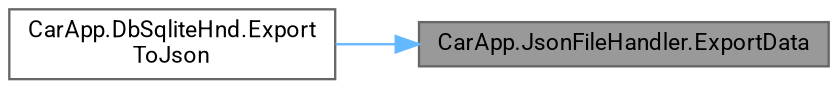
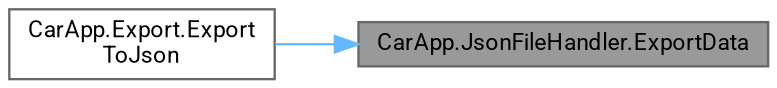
node "CarApp.DbSqliteHnd.Export ToJson": label "CarApp.DbSqliteHnd.Export ToJson" -> "CarApp.Export.Export ToJson"
